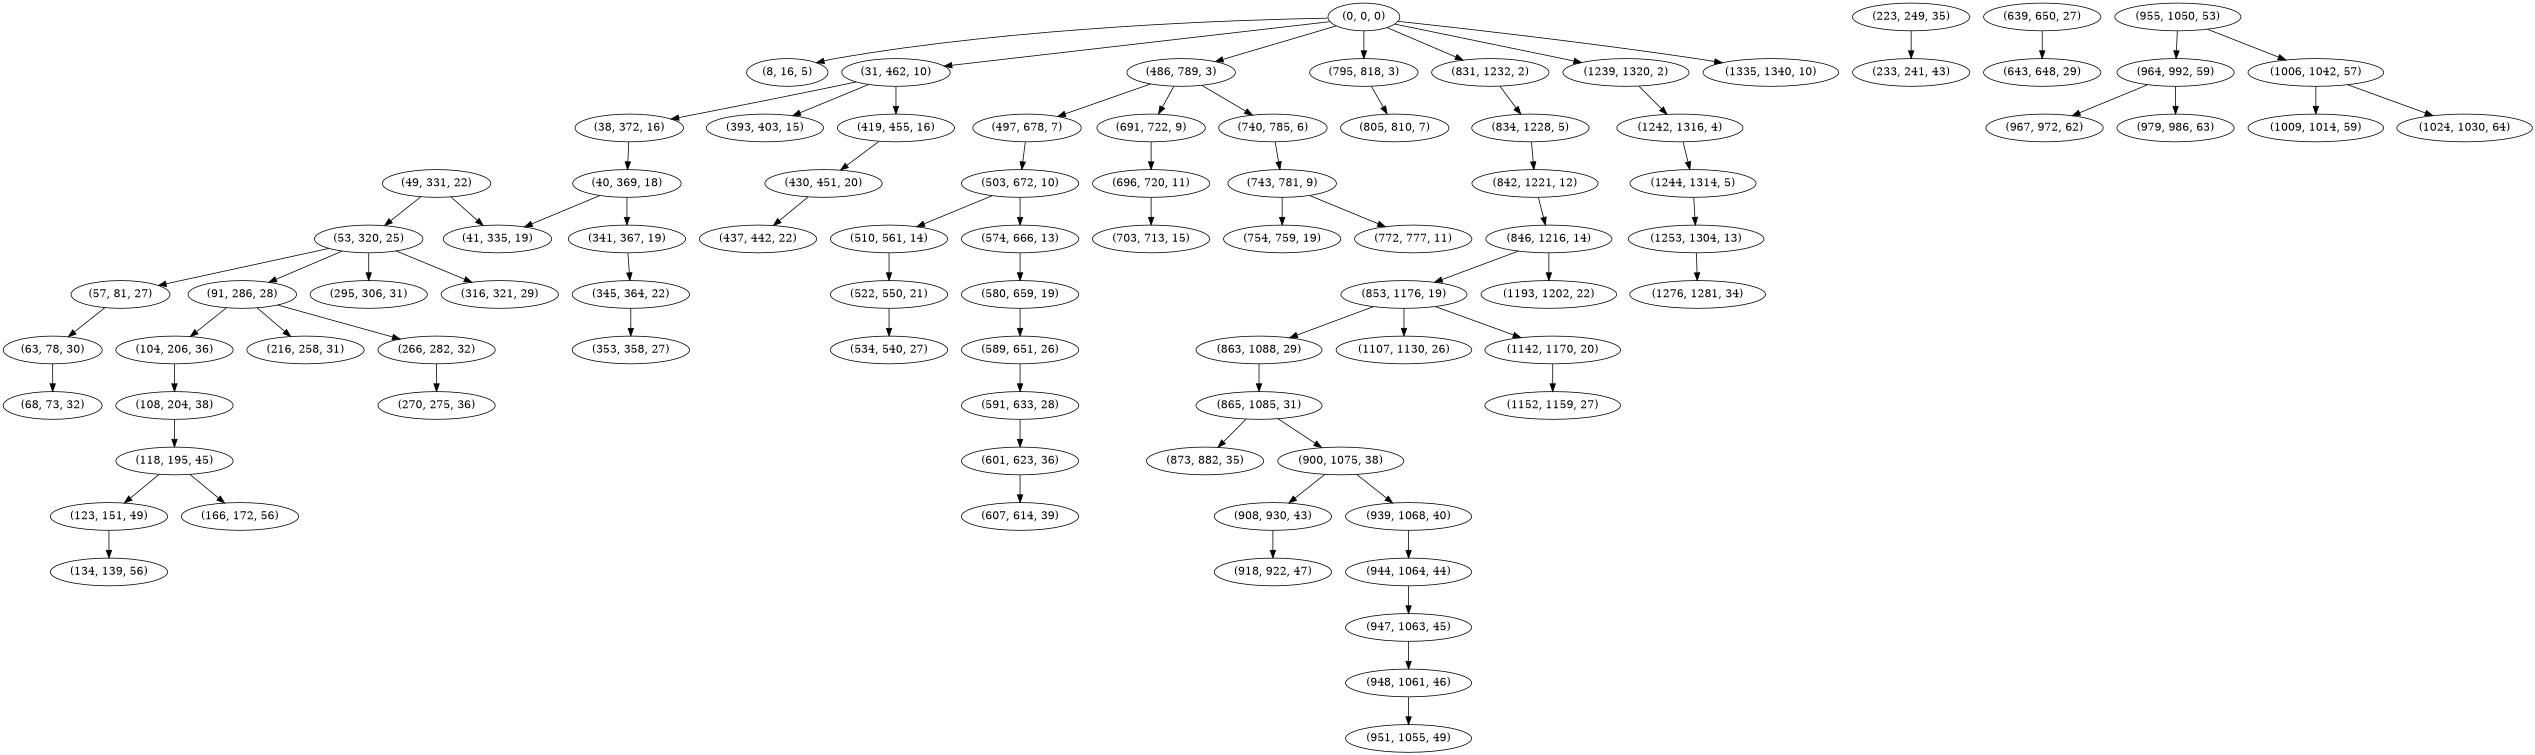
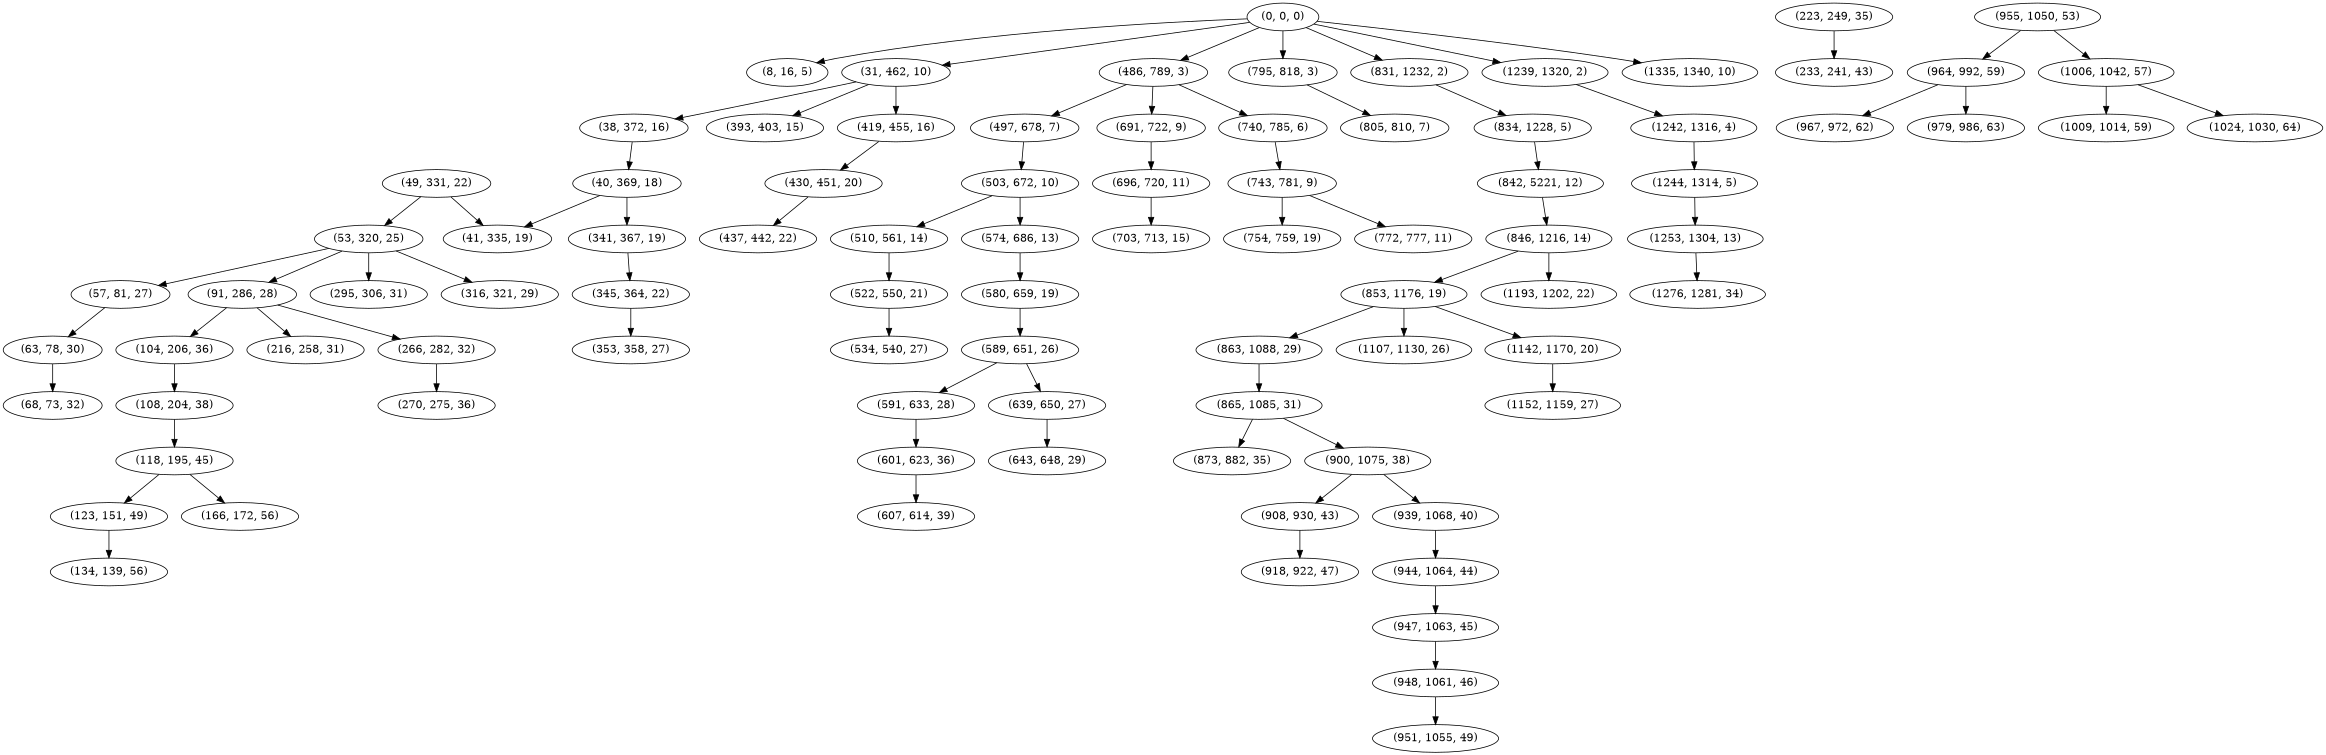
node "(842, 1221, 12)": label "(842, 1221, 12)" -> "(842, 5221, 12)"
node "(574, 666, 13)": label "(574, 666, 13)" -> "(574, 686, 13)"
edge "(589, 651, 26)" -> "(639, 650, 27)": added
